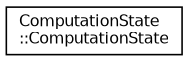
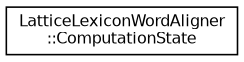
node "ComputationState ::ComputationState": label "ComputationState ::ComputationState" -> "LatticeLexiconWordAligner ::ComputationState"
